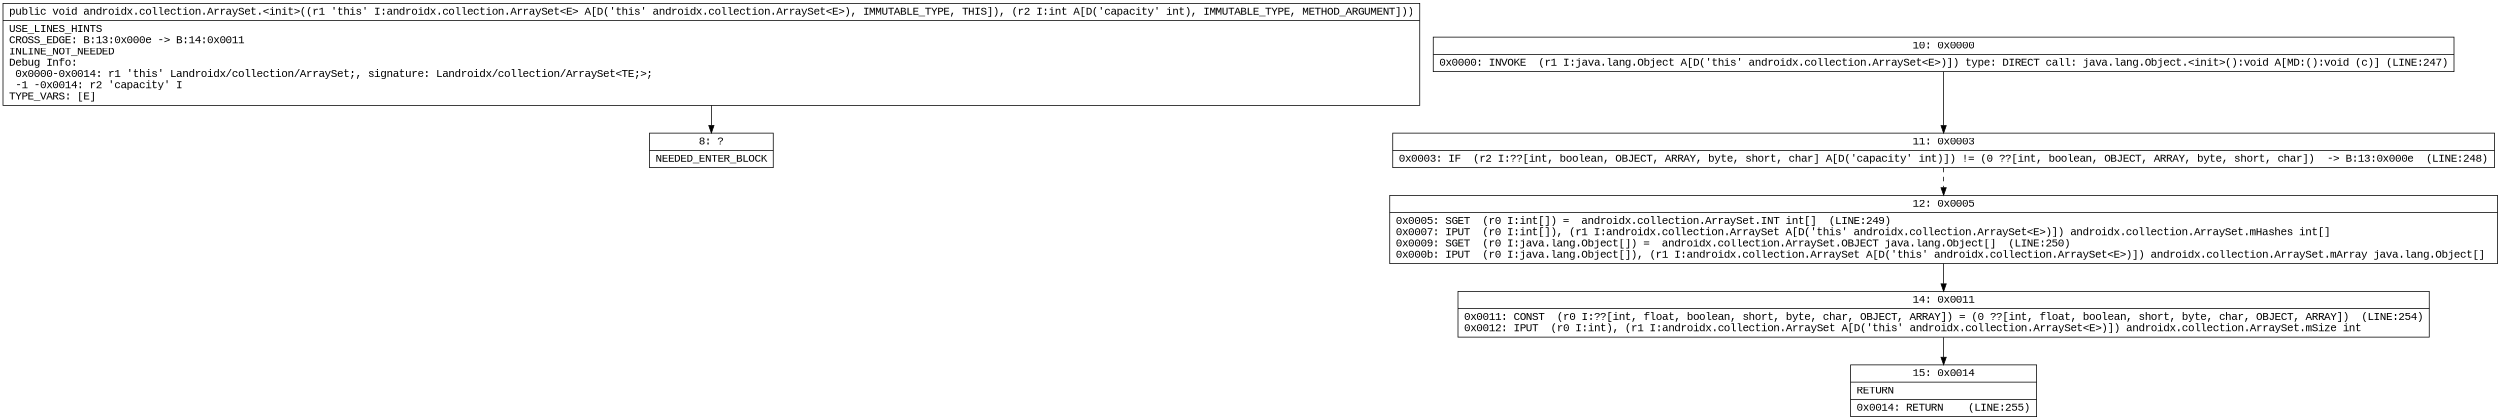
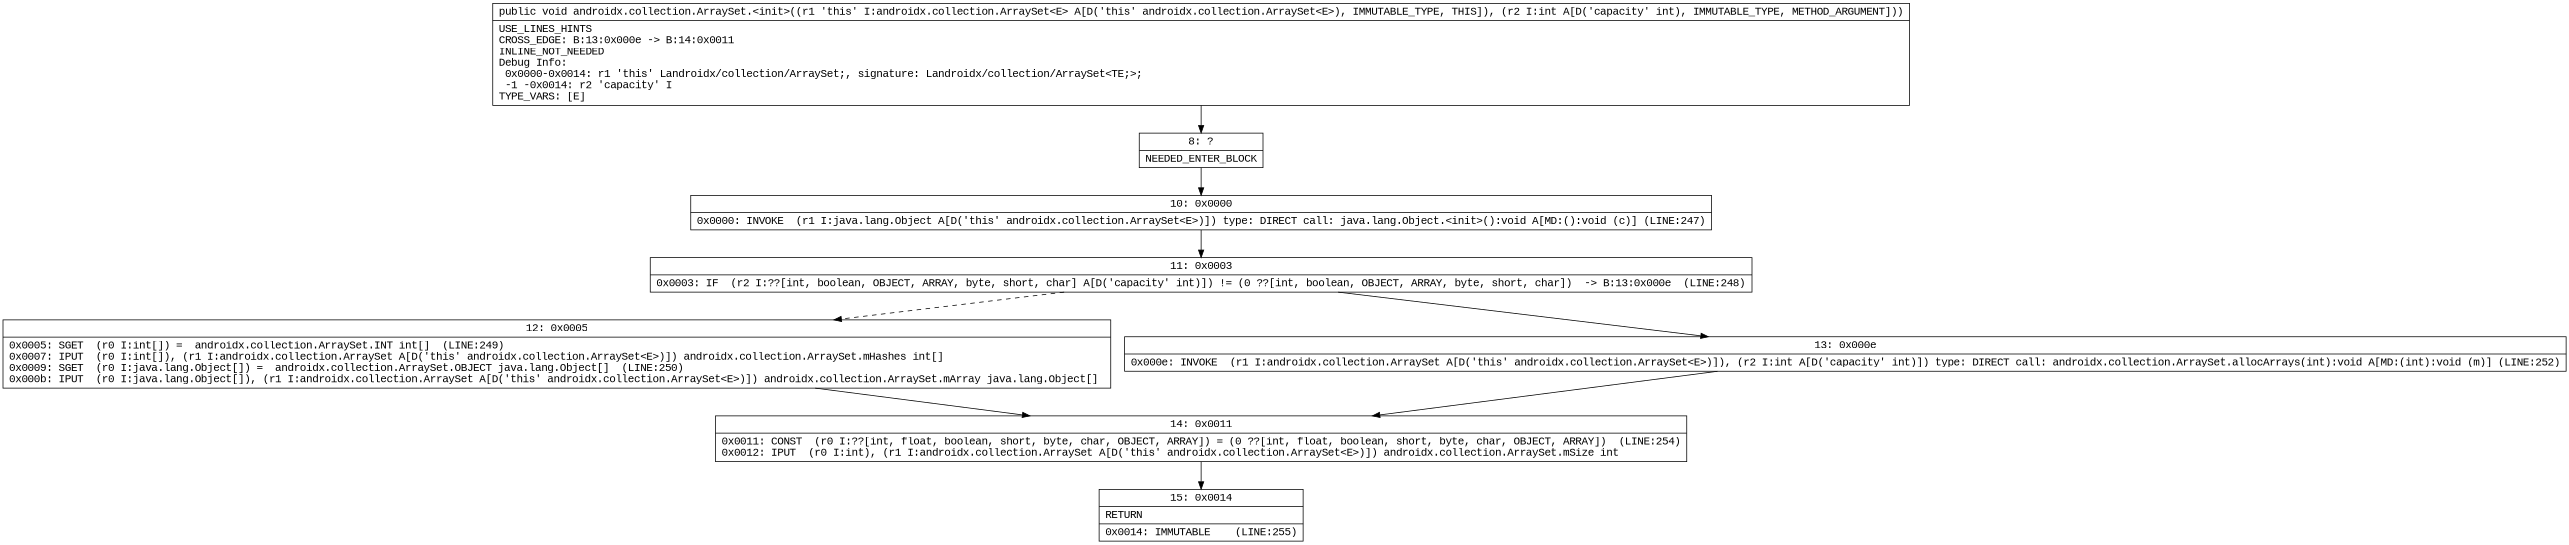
edge "8: ?" -> "10: 0x0000": added
node "13: 0x000e": added
node "15: 0x0014": text "0x0014: RETURN    (LINE:255)" -> "0x0014: IMMUTABLE    (LINE:255)"
